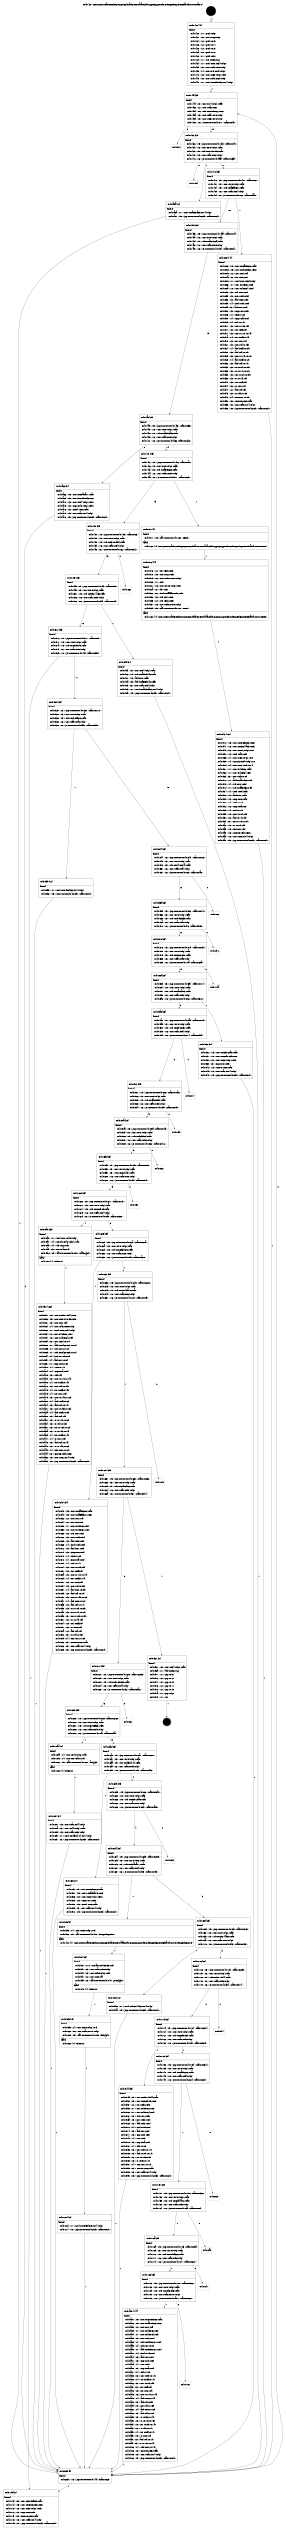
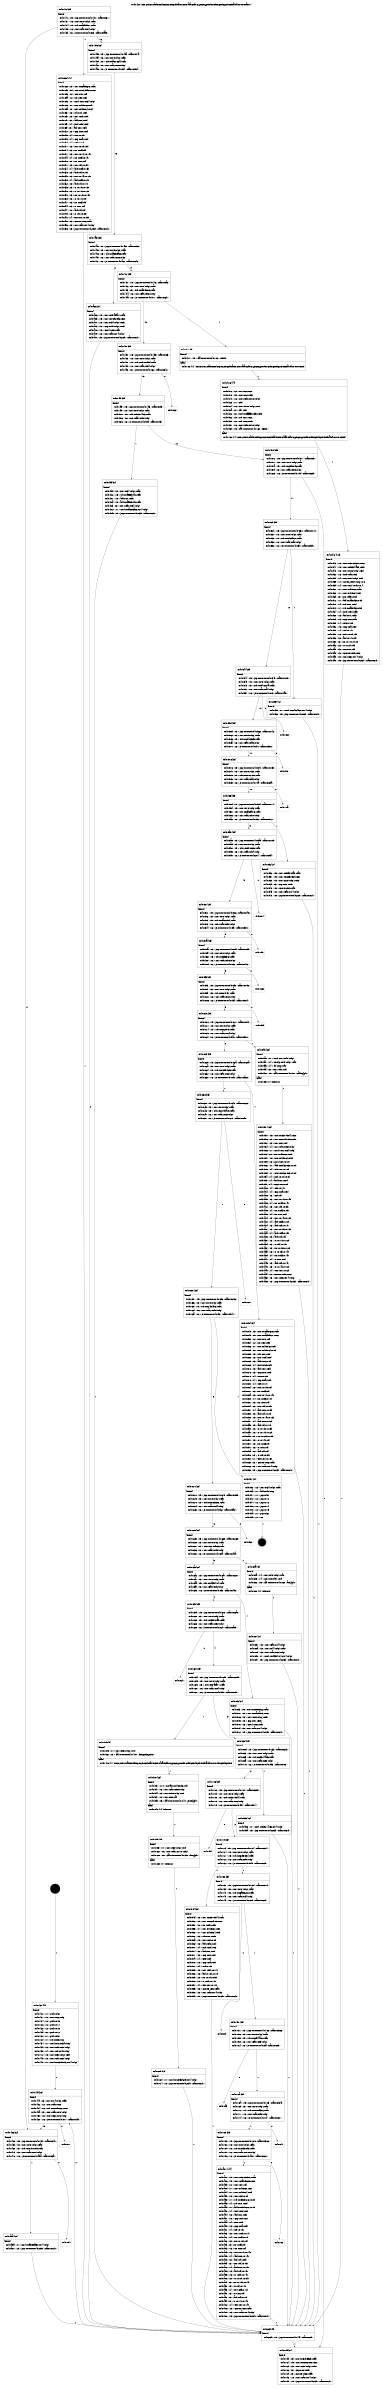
edge "0x401466 [22]" -> "0x40147c [25]": reversed
